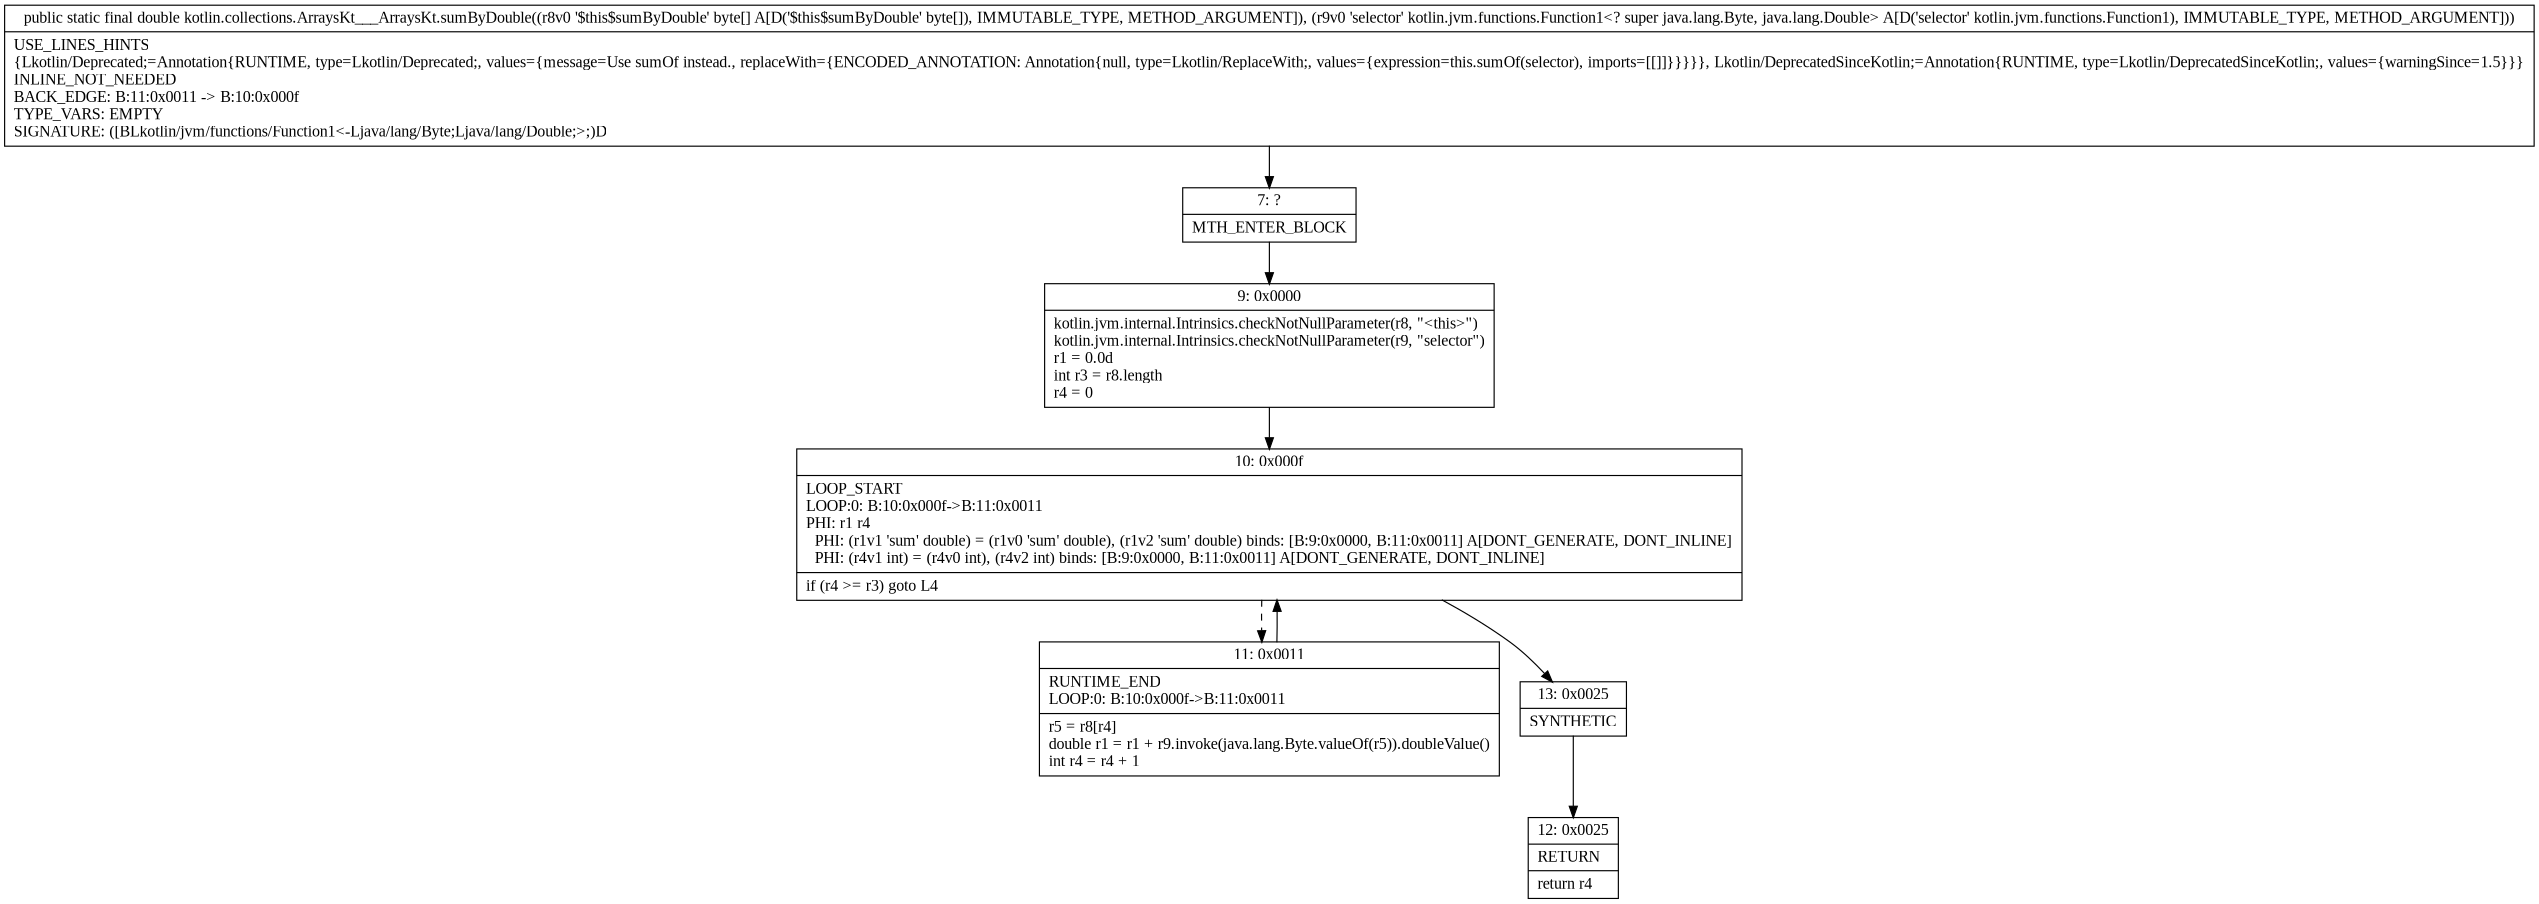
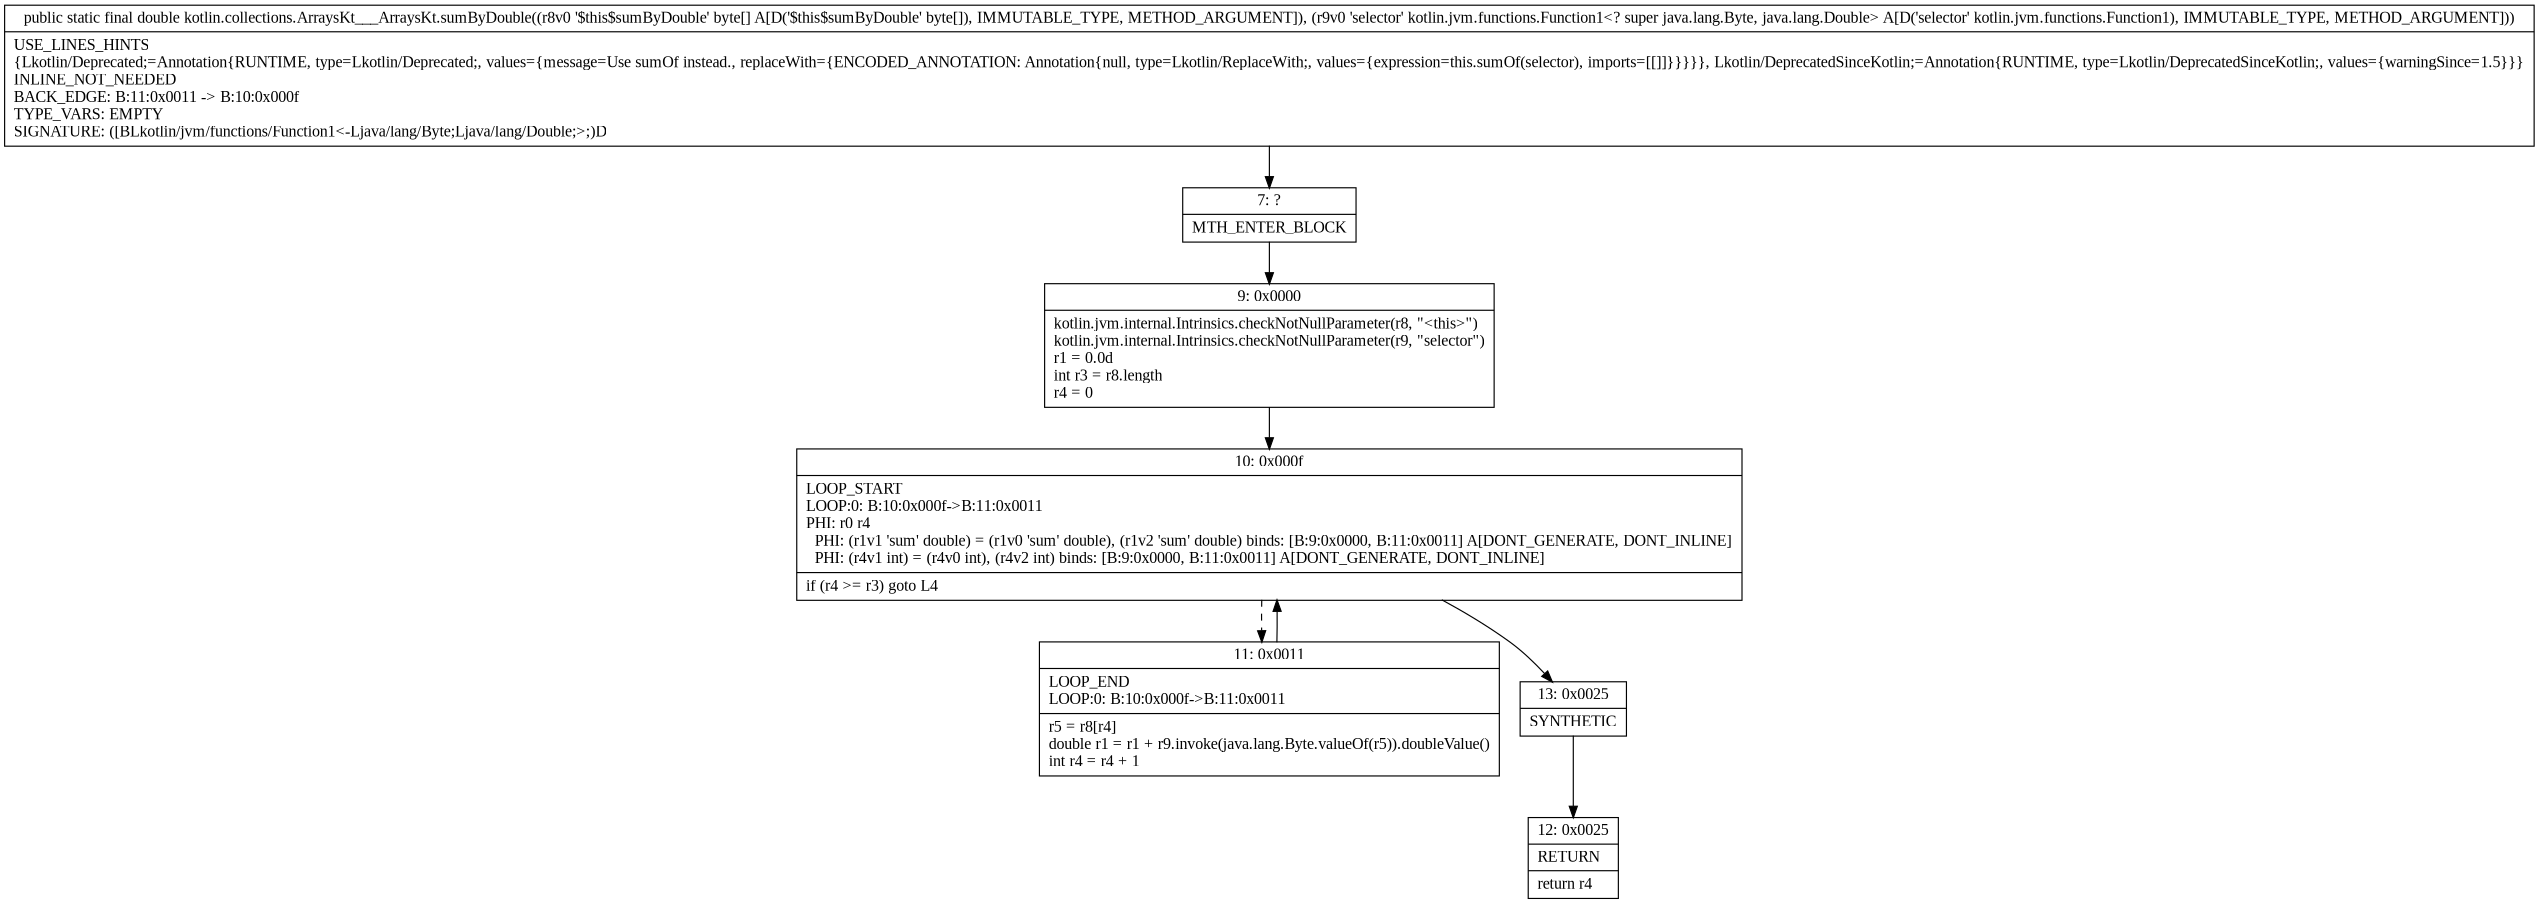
node "10: 0x000f": text "PHI: r1 r4" -> "PHI: r0 r4"
node "11: 0x0011": text "RUNTIME_END" -> "LOOP_END"
